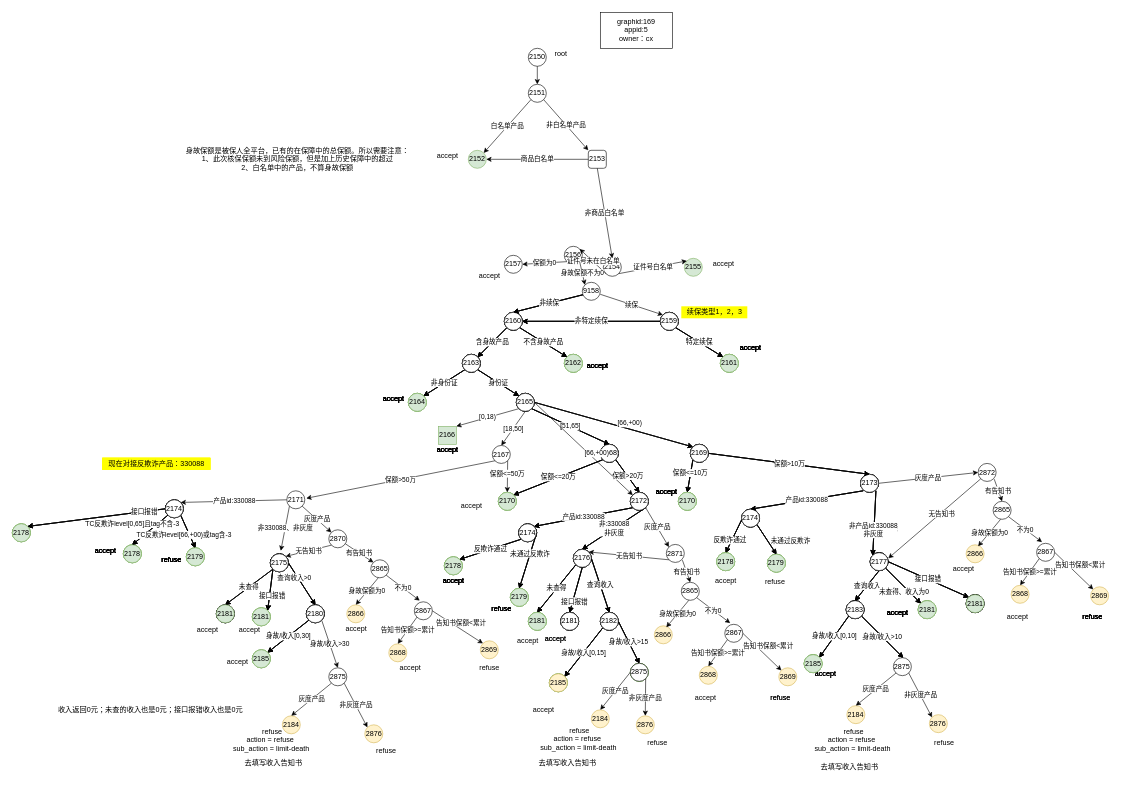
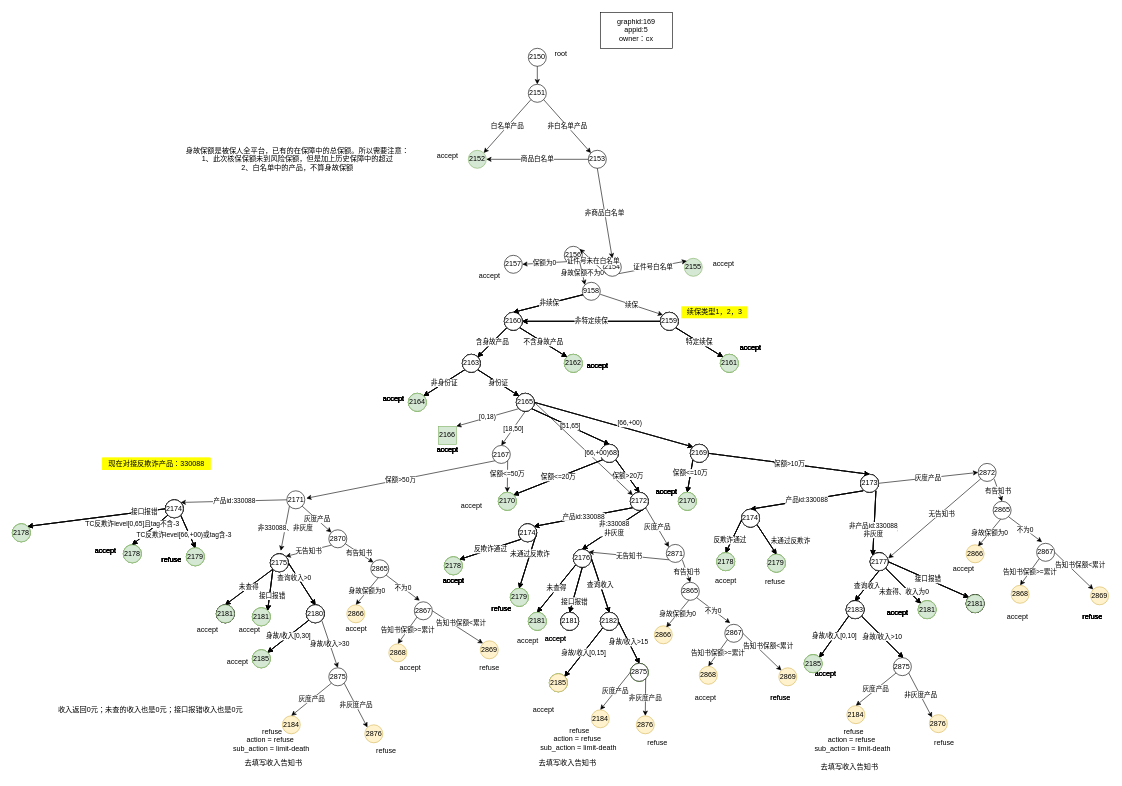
node "2153": shape rounded rectangle -> ellipse
edge "2169" -> "2173": style solid -> dashed
